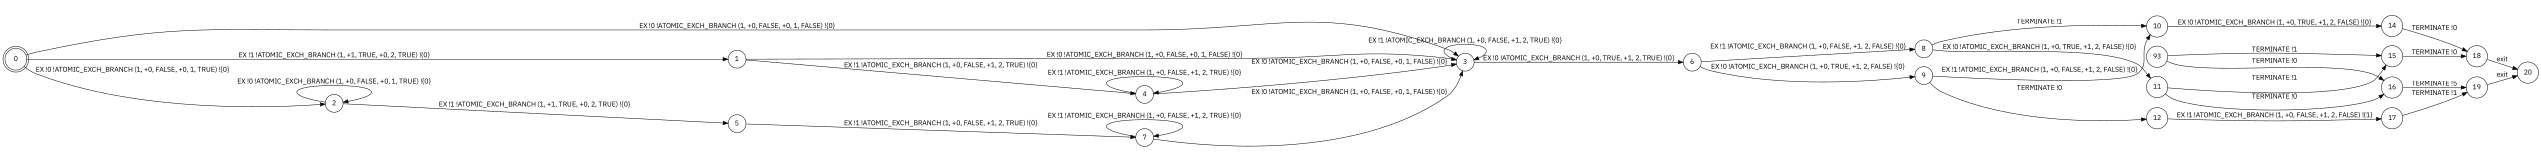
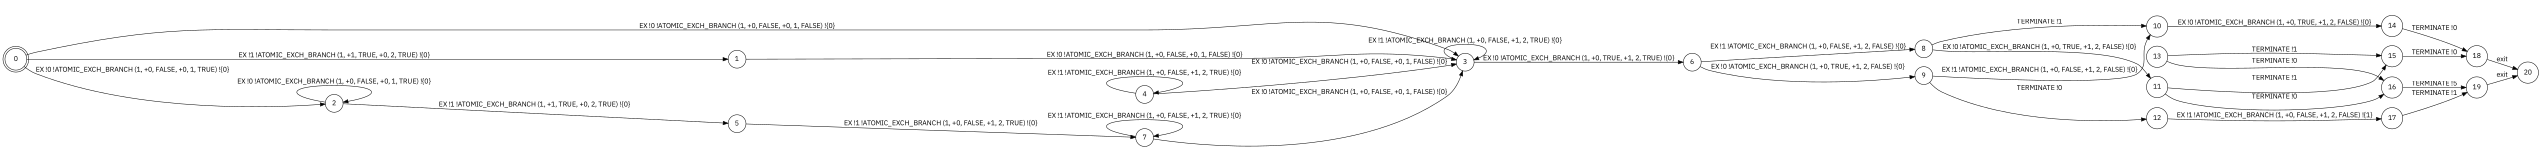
node "93": label "93" -> "13"
edge "1" -> "4": removed, label "EX !1 !ATOMIC_EXCH_BRANCH (1, +0, FALSE, +1, 2, TRUE) !{0}"
